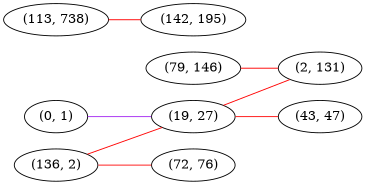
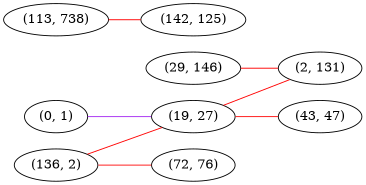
node "(142, 195)": label "(142, 195)" -> "(142, 125)"
node "(79, 146)": label "(79, 146)" -> "(29, 146)"
